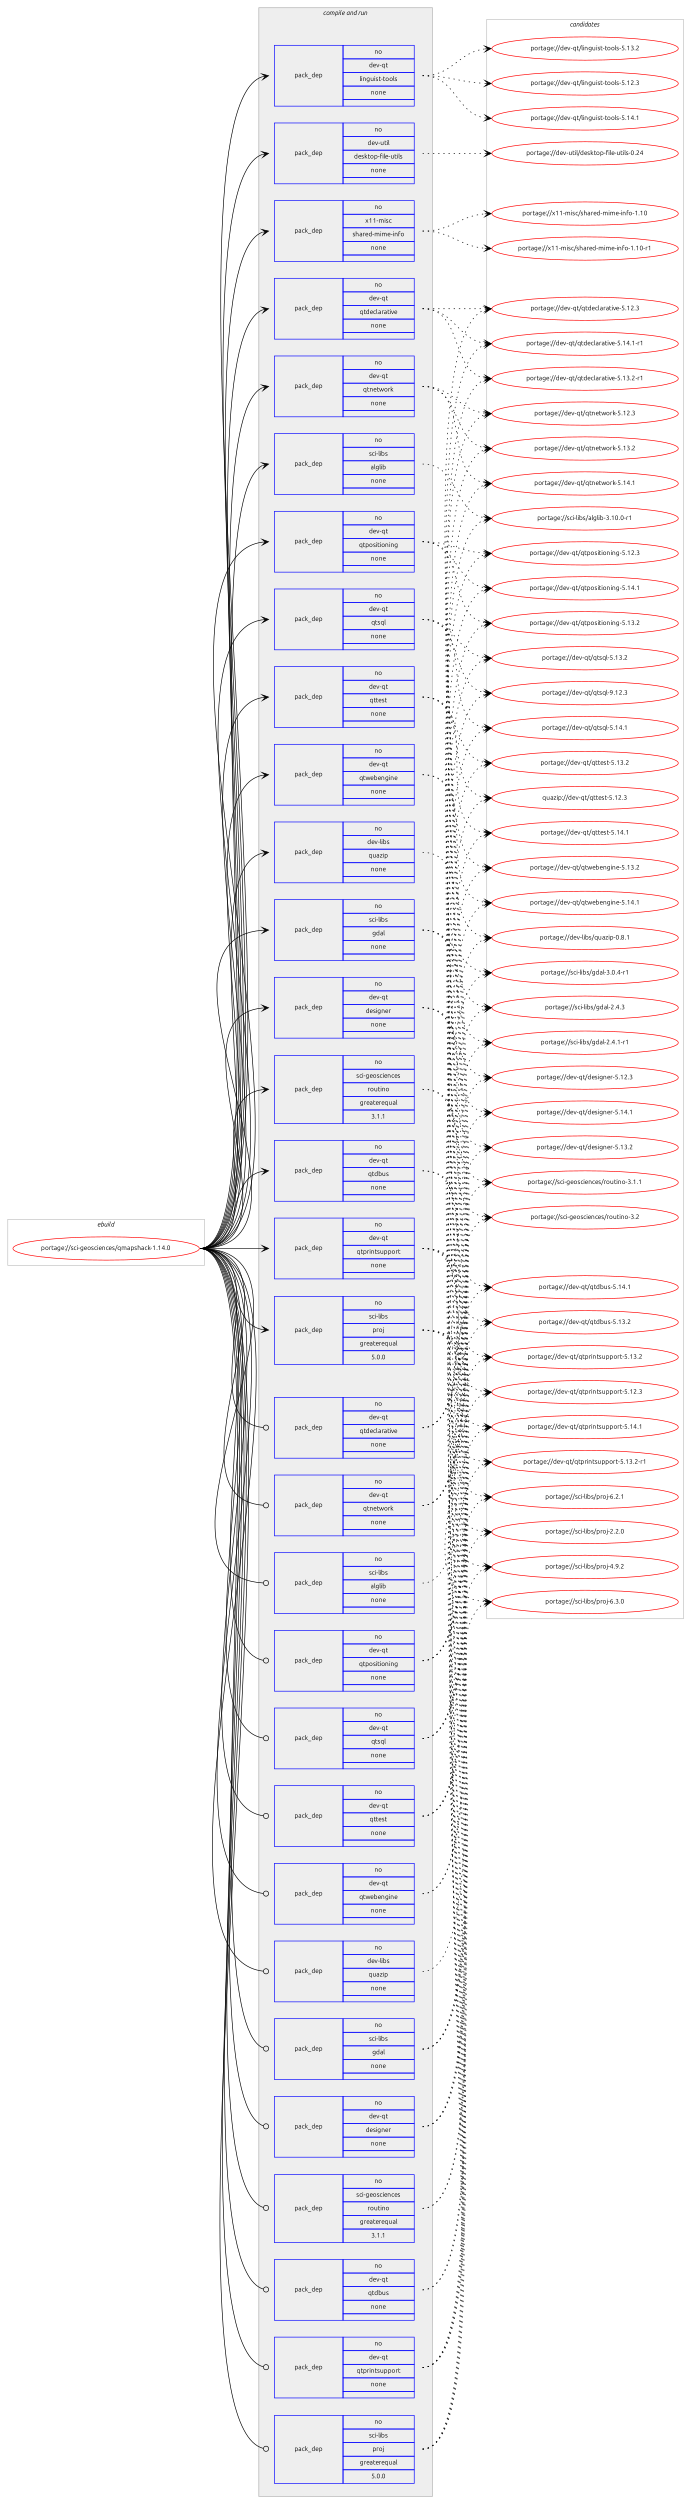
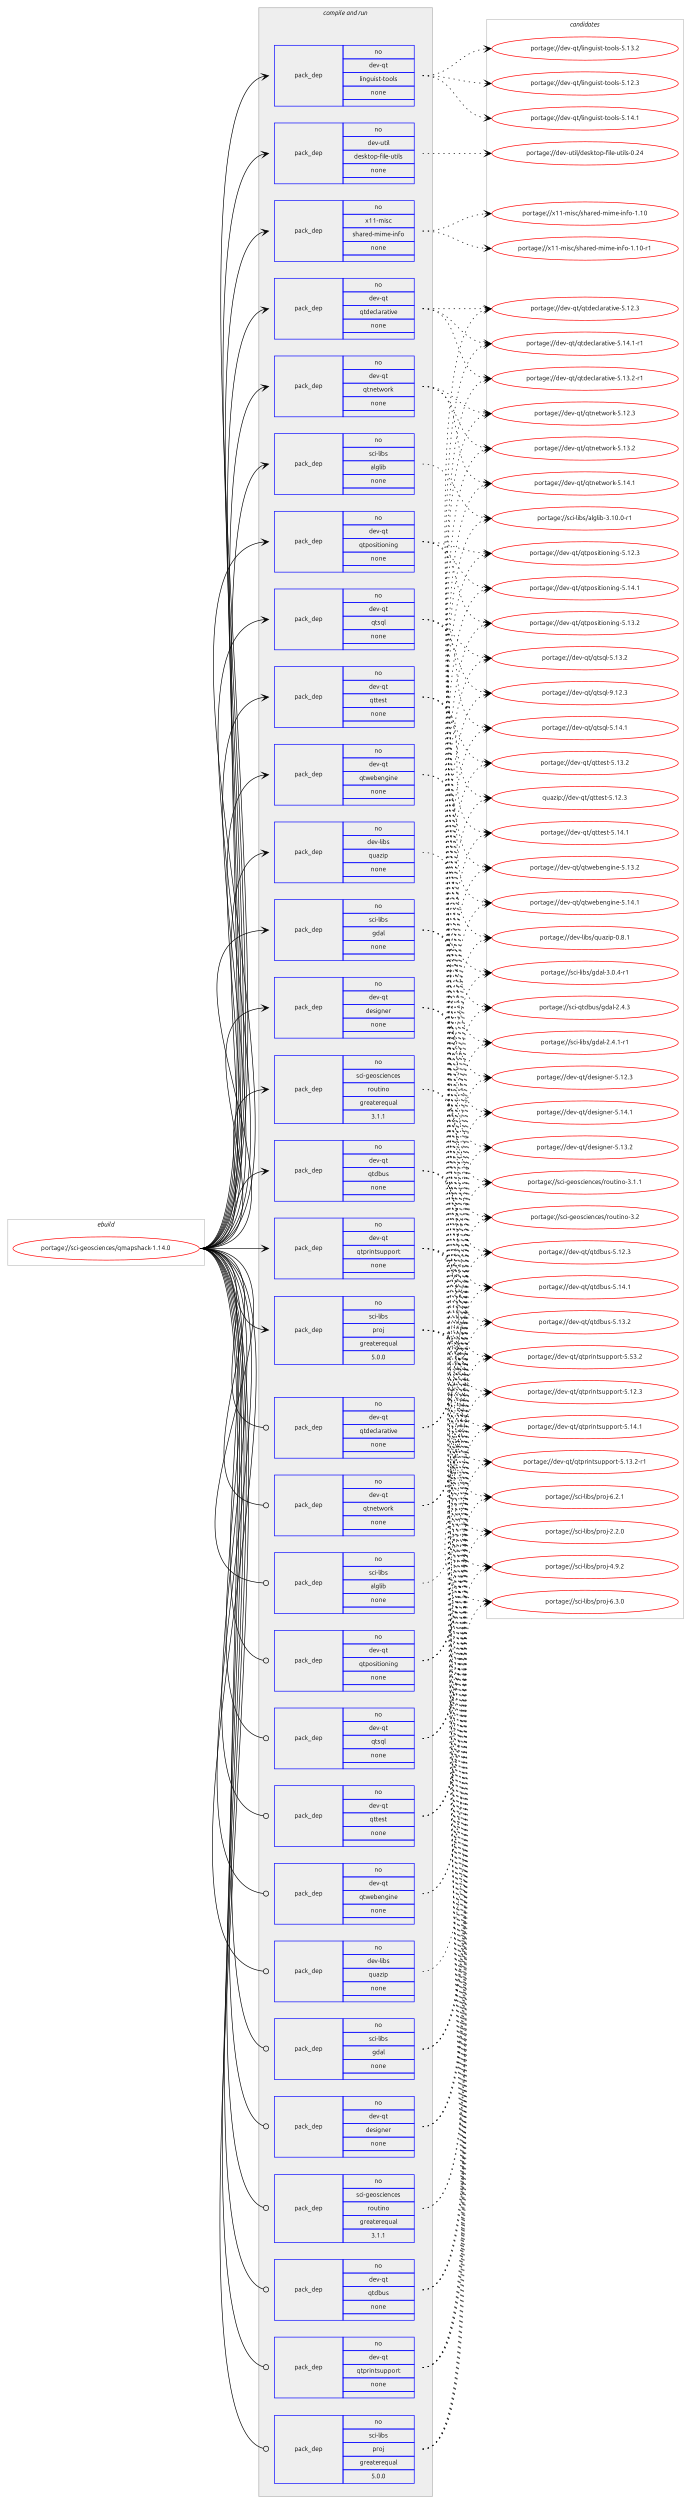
node "portage://sci-libs/gdal-2.4.3": label "portage://sci-libs/gdal-2.4.3" -> "portage://sci-qtdbus/gdal-2.4.3"
node "portage://dev-qt/qtdbus-5.12.3": added
node "portage://dev-qt/qtprintsupport-5.13.2": label "portage://dev-qt/qtprintsupport-5.13.2" -> "portage://dev-qt/qtprintsupport-5.53.2"
